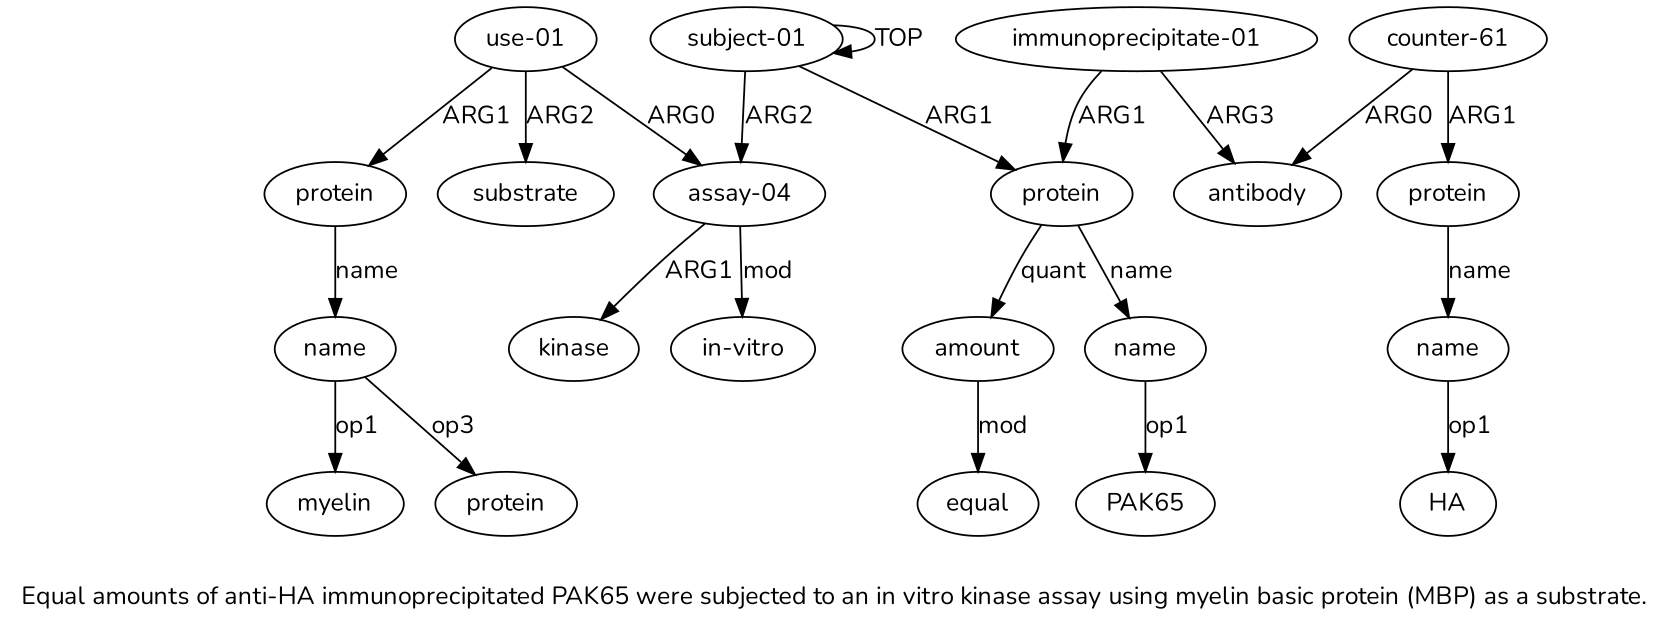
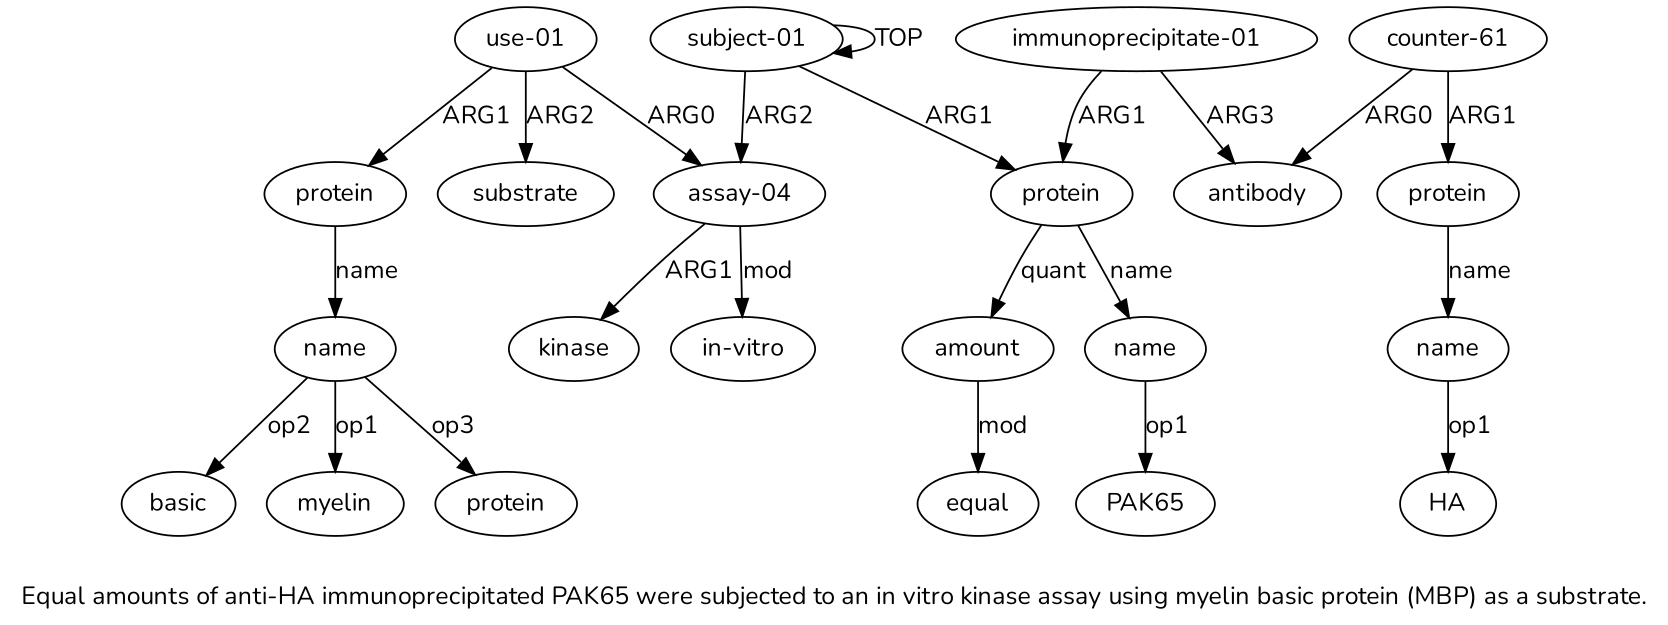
node "basic": added
